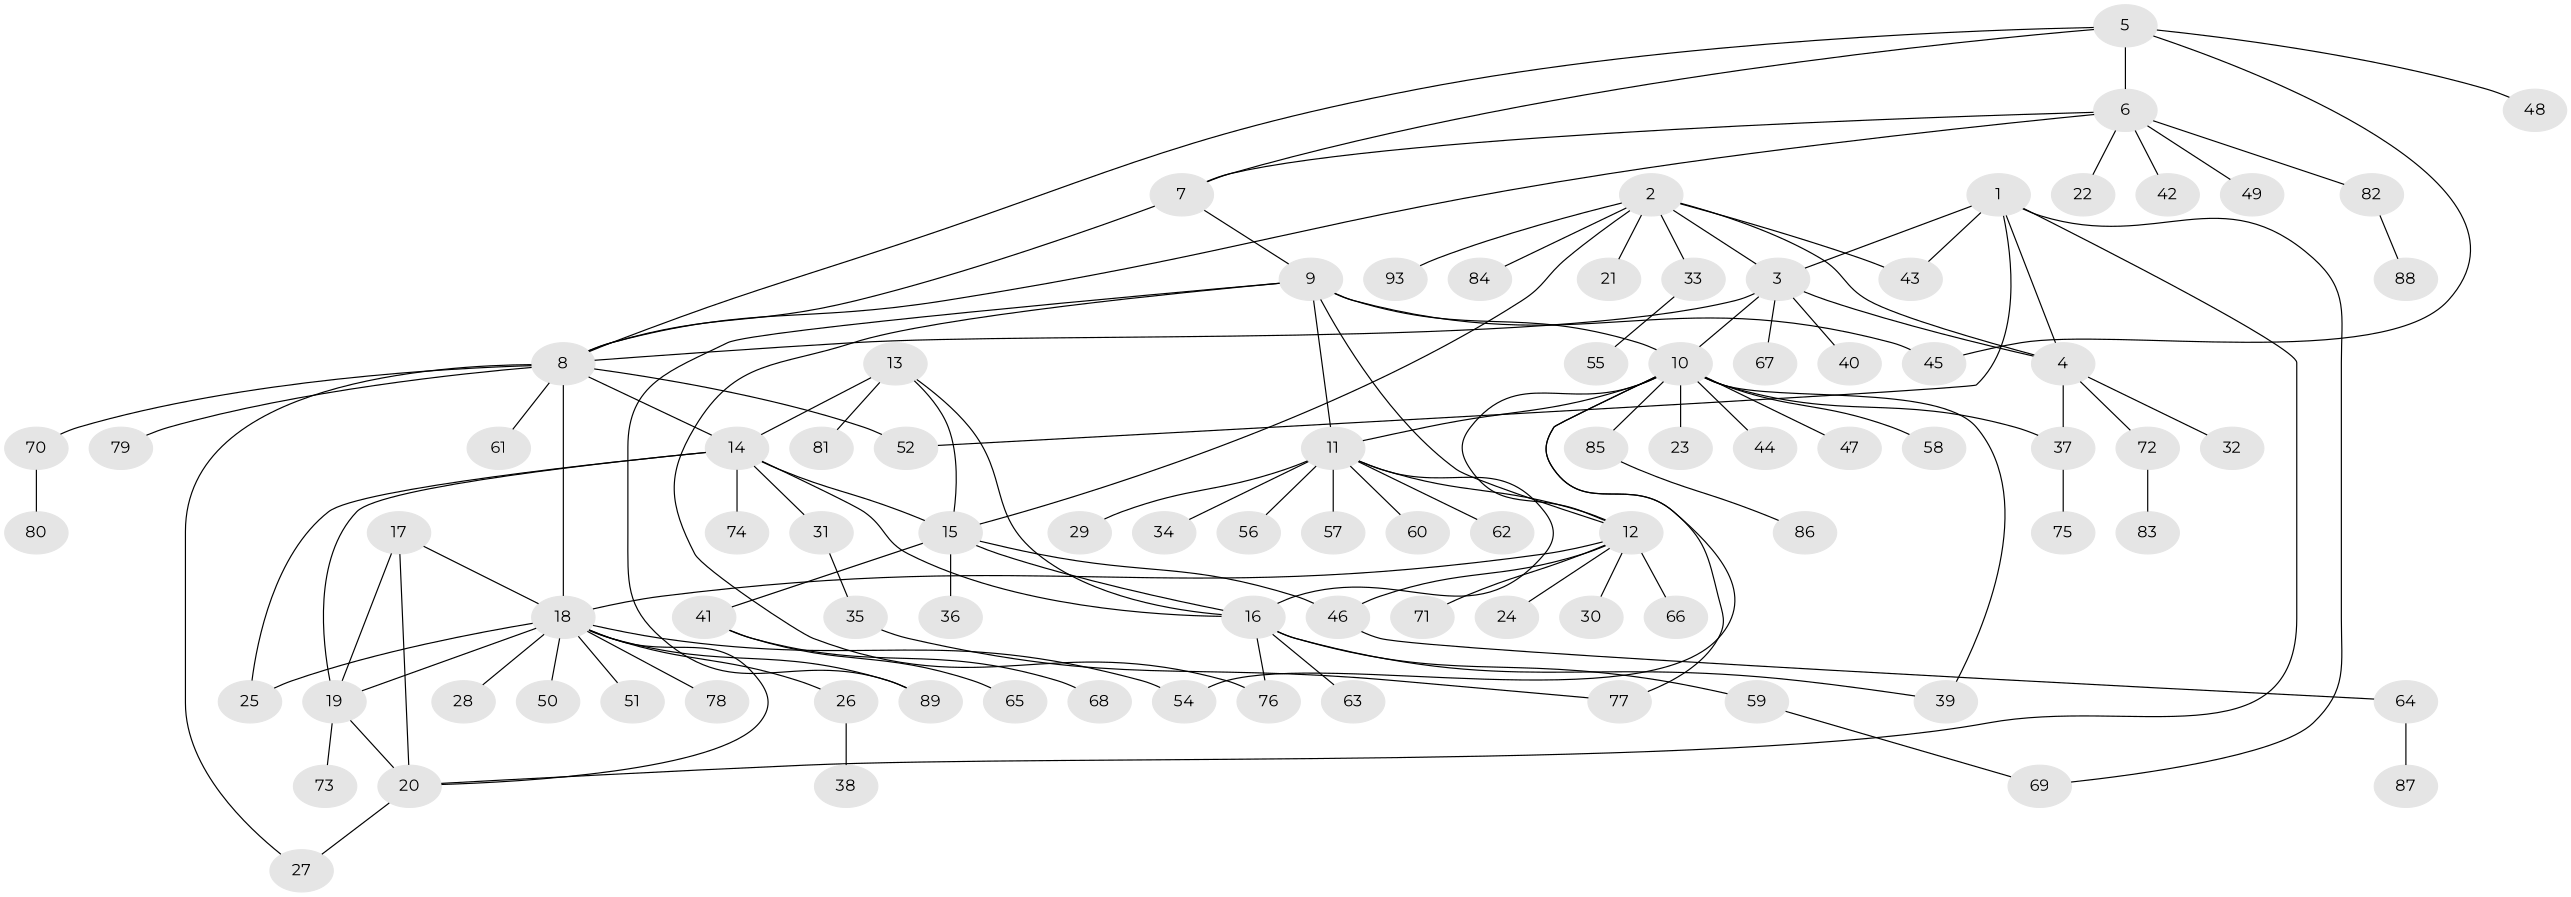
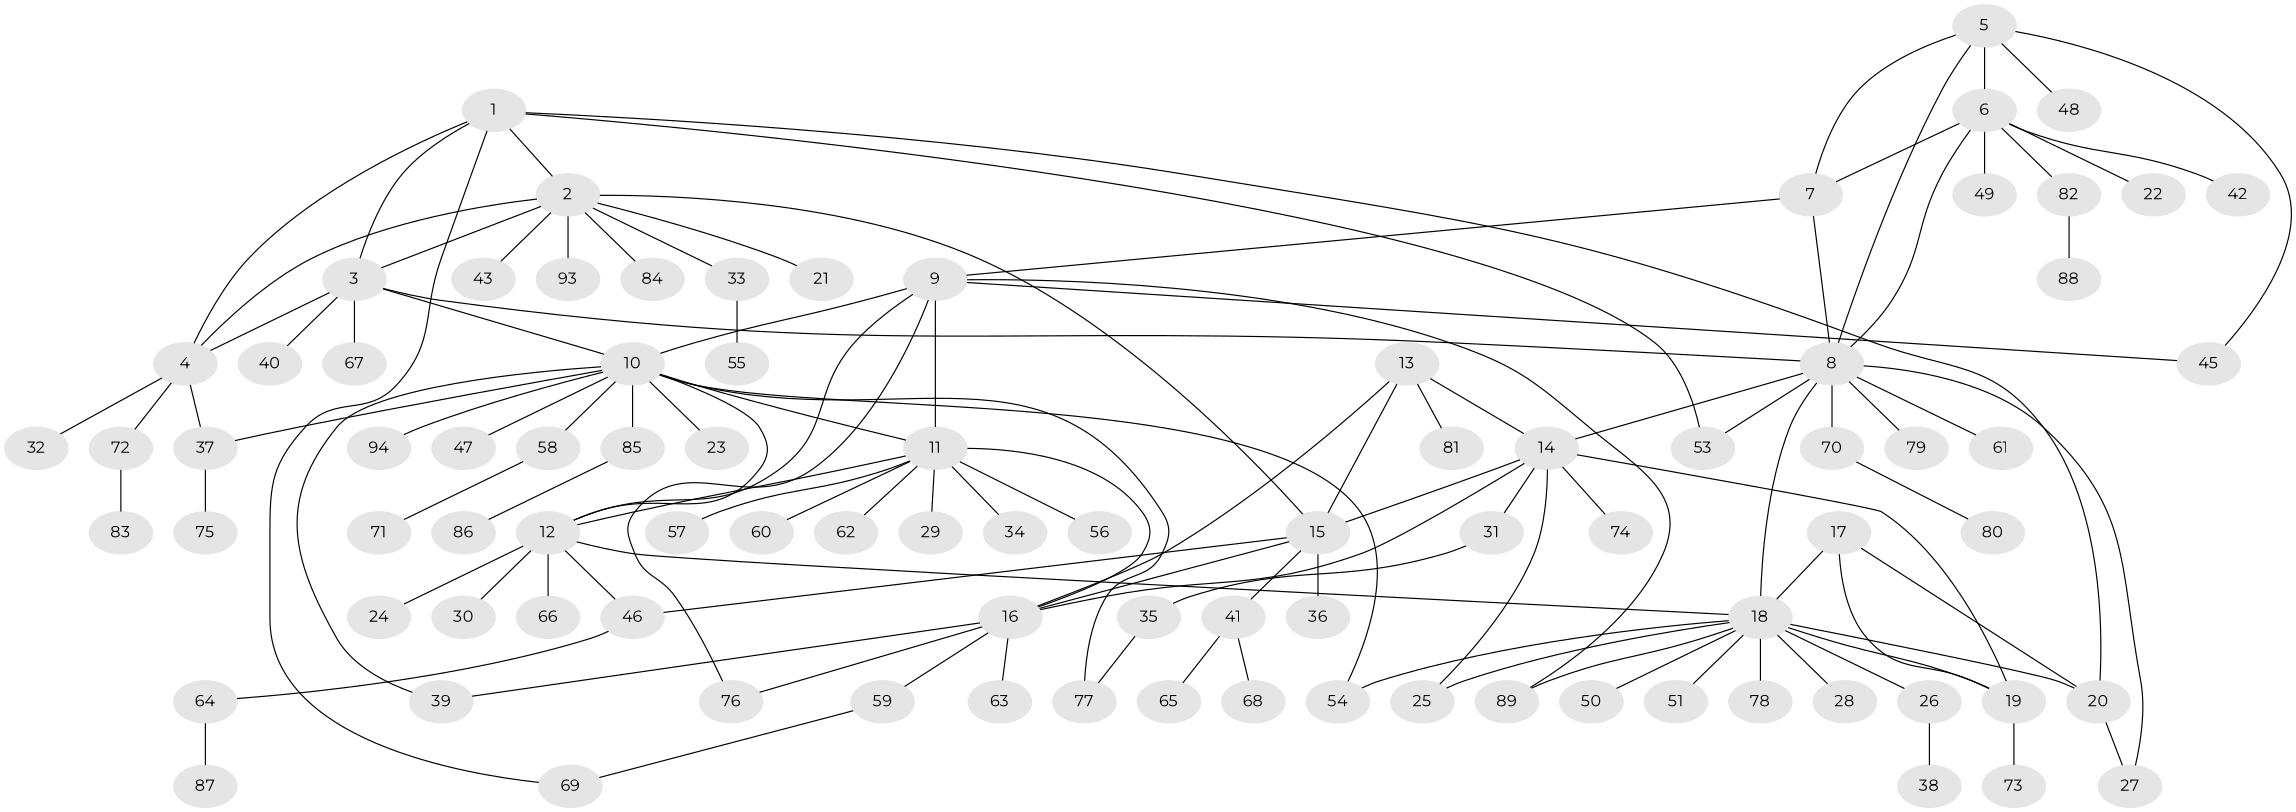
edge "1" -- "43": now "1" -- "2"
node "52": label "52" -> "53"
node "44": label "44" -> "94"
edge "12" -- "71": now "58" -- "71"
edge "19" -- "20": removed
